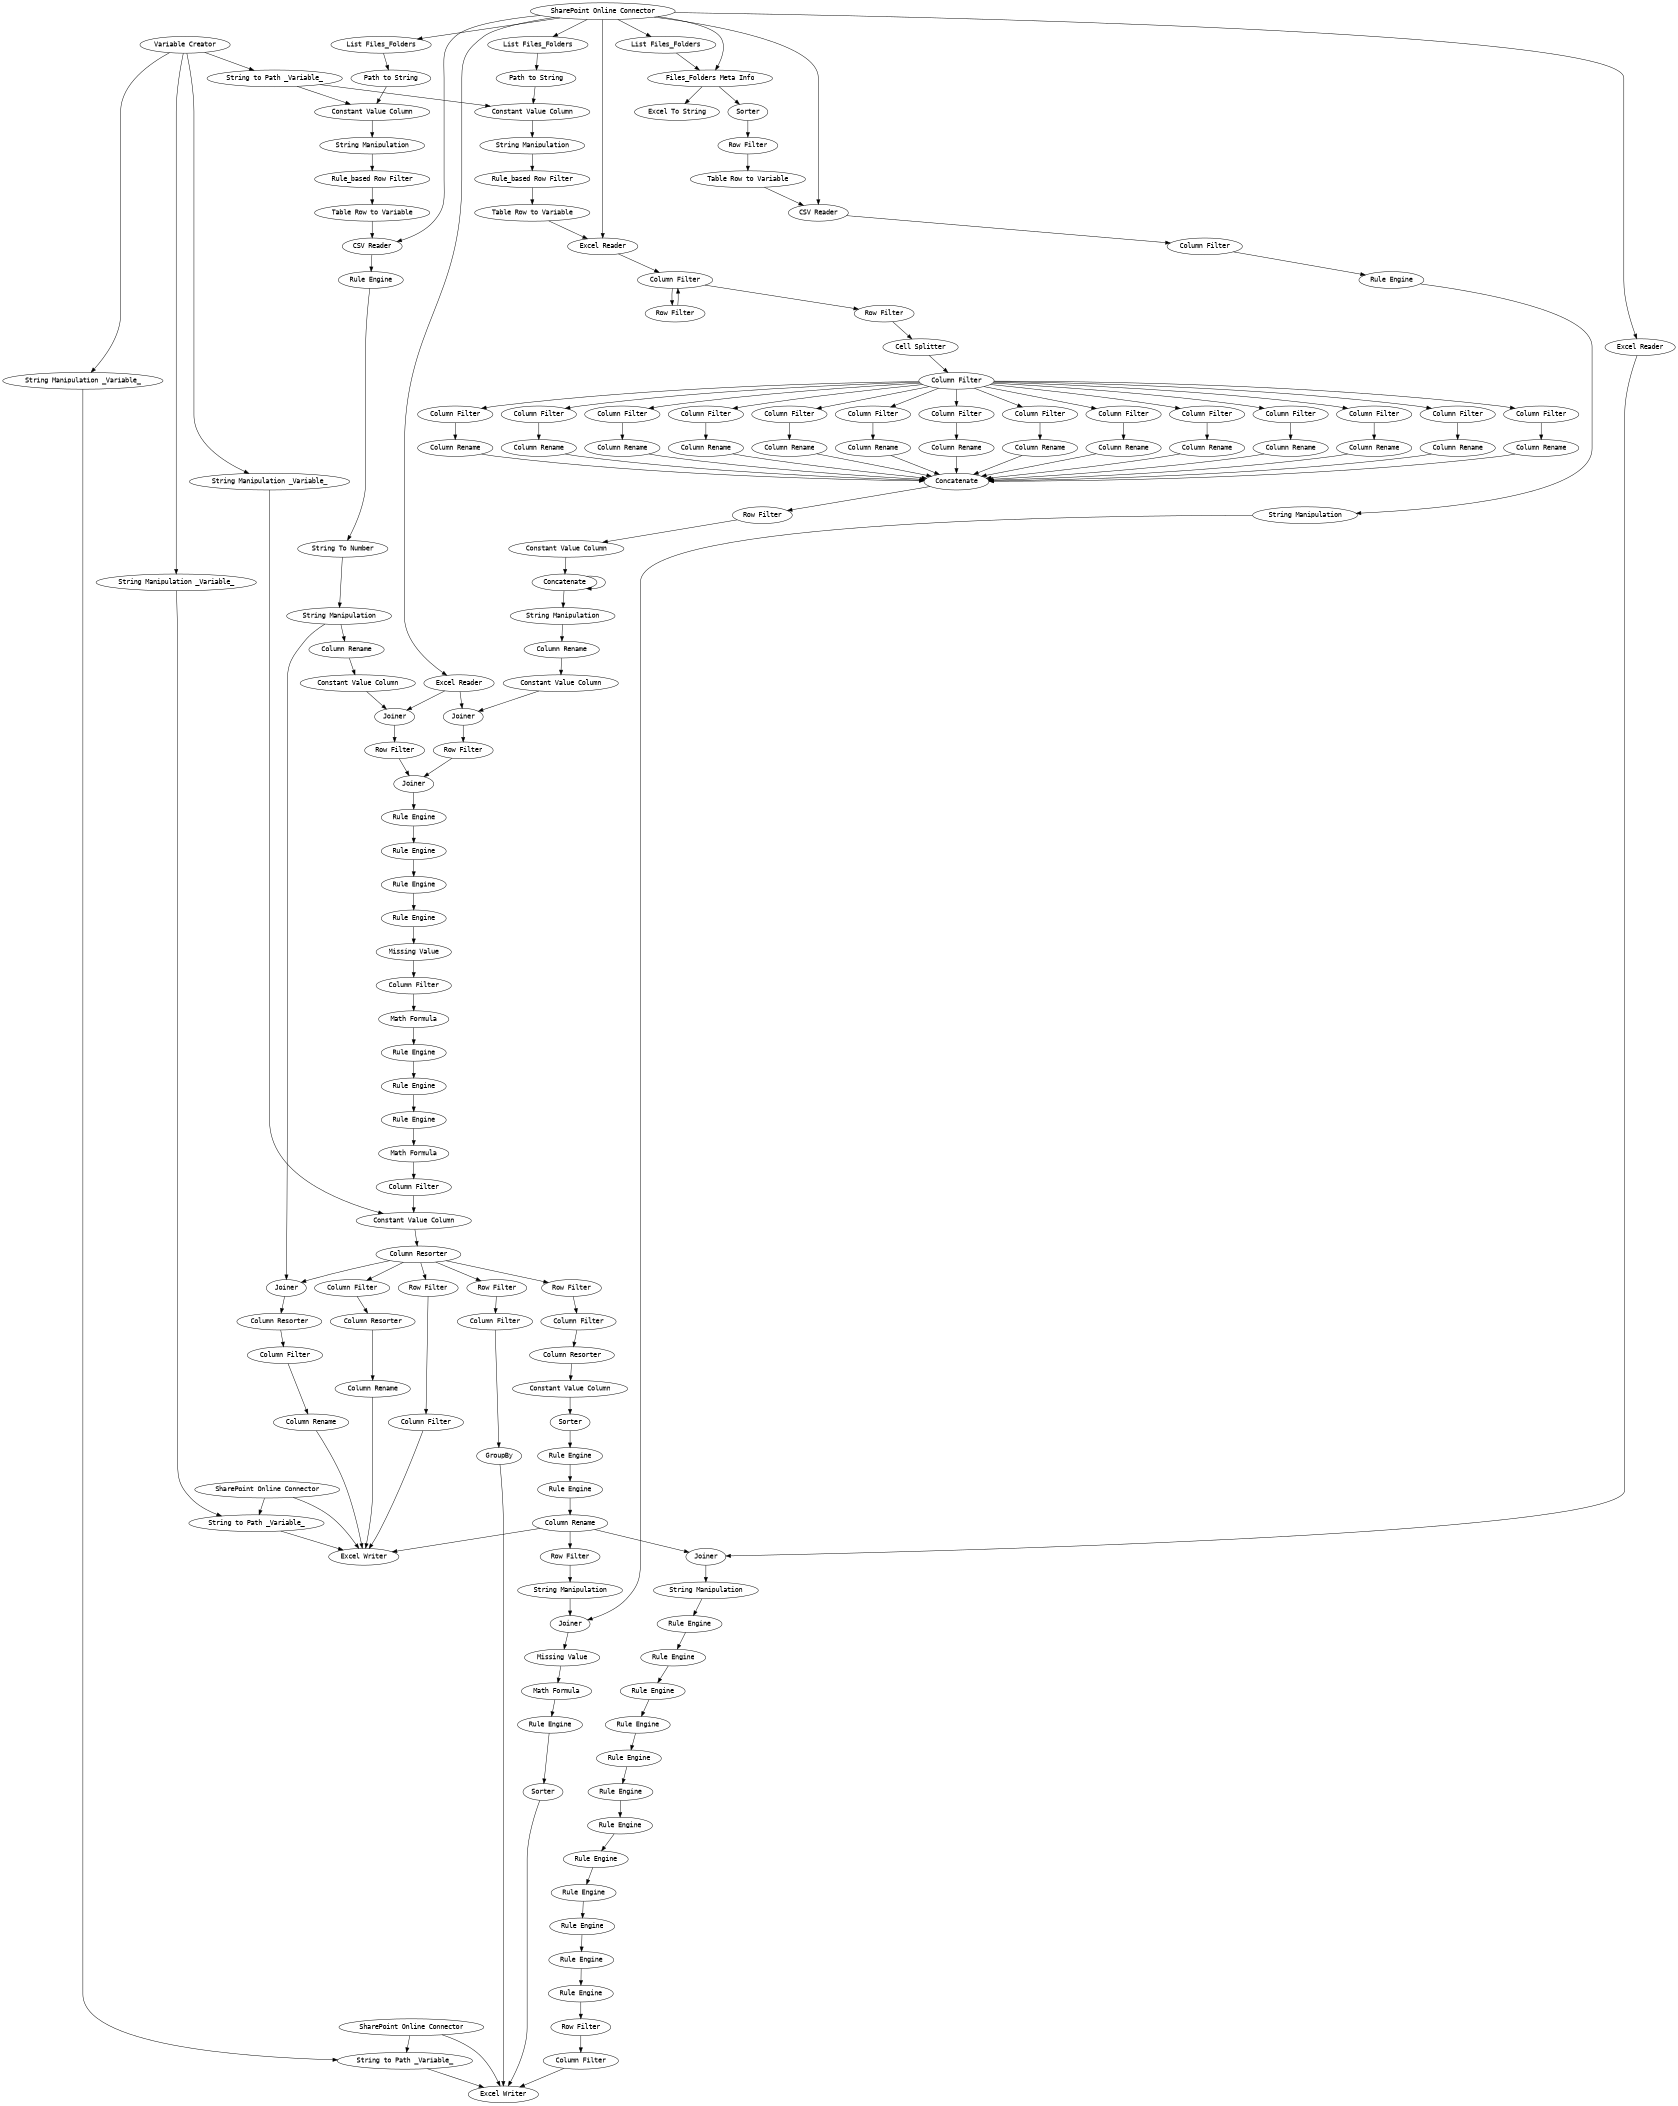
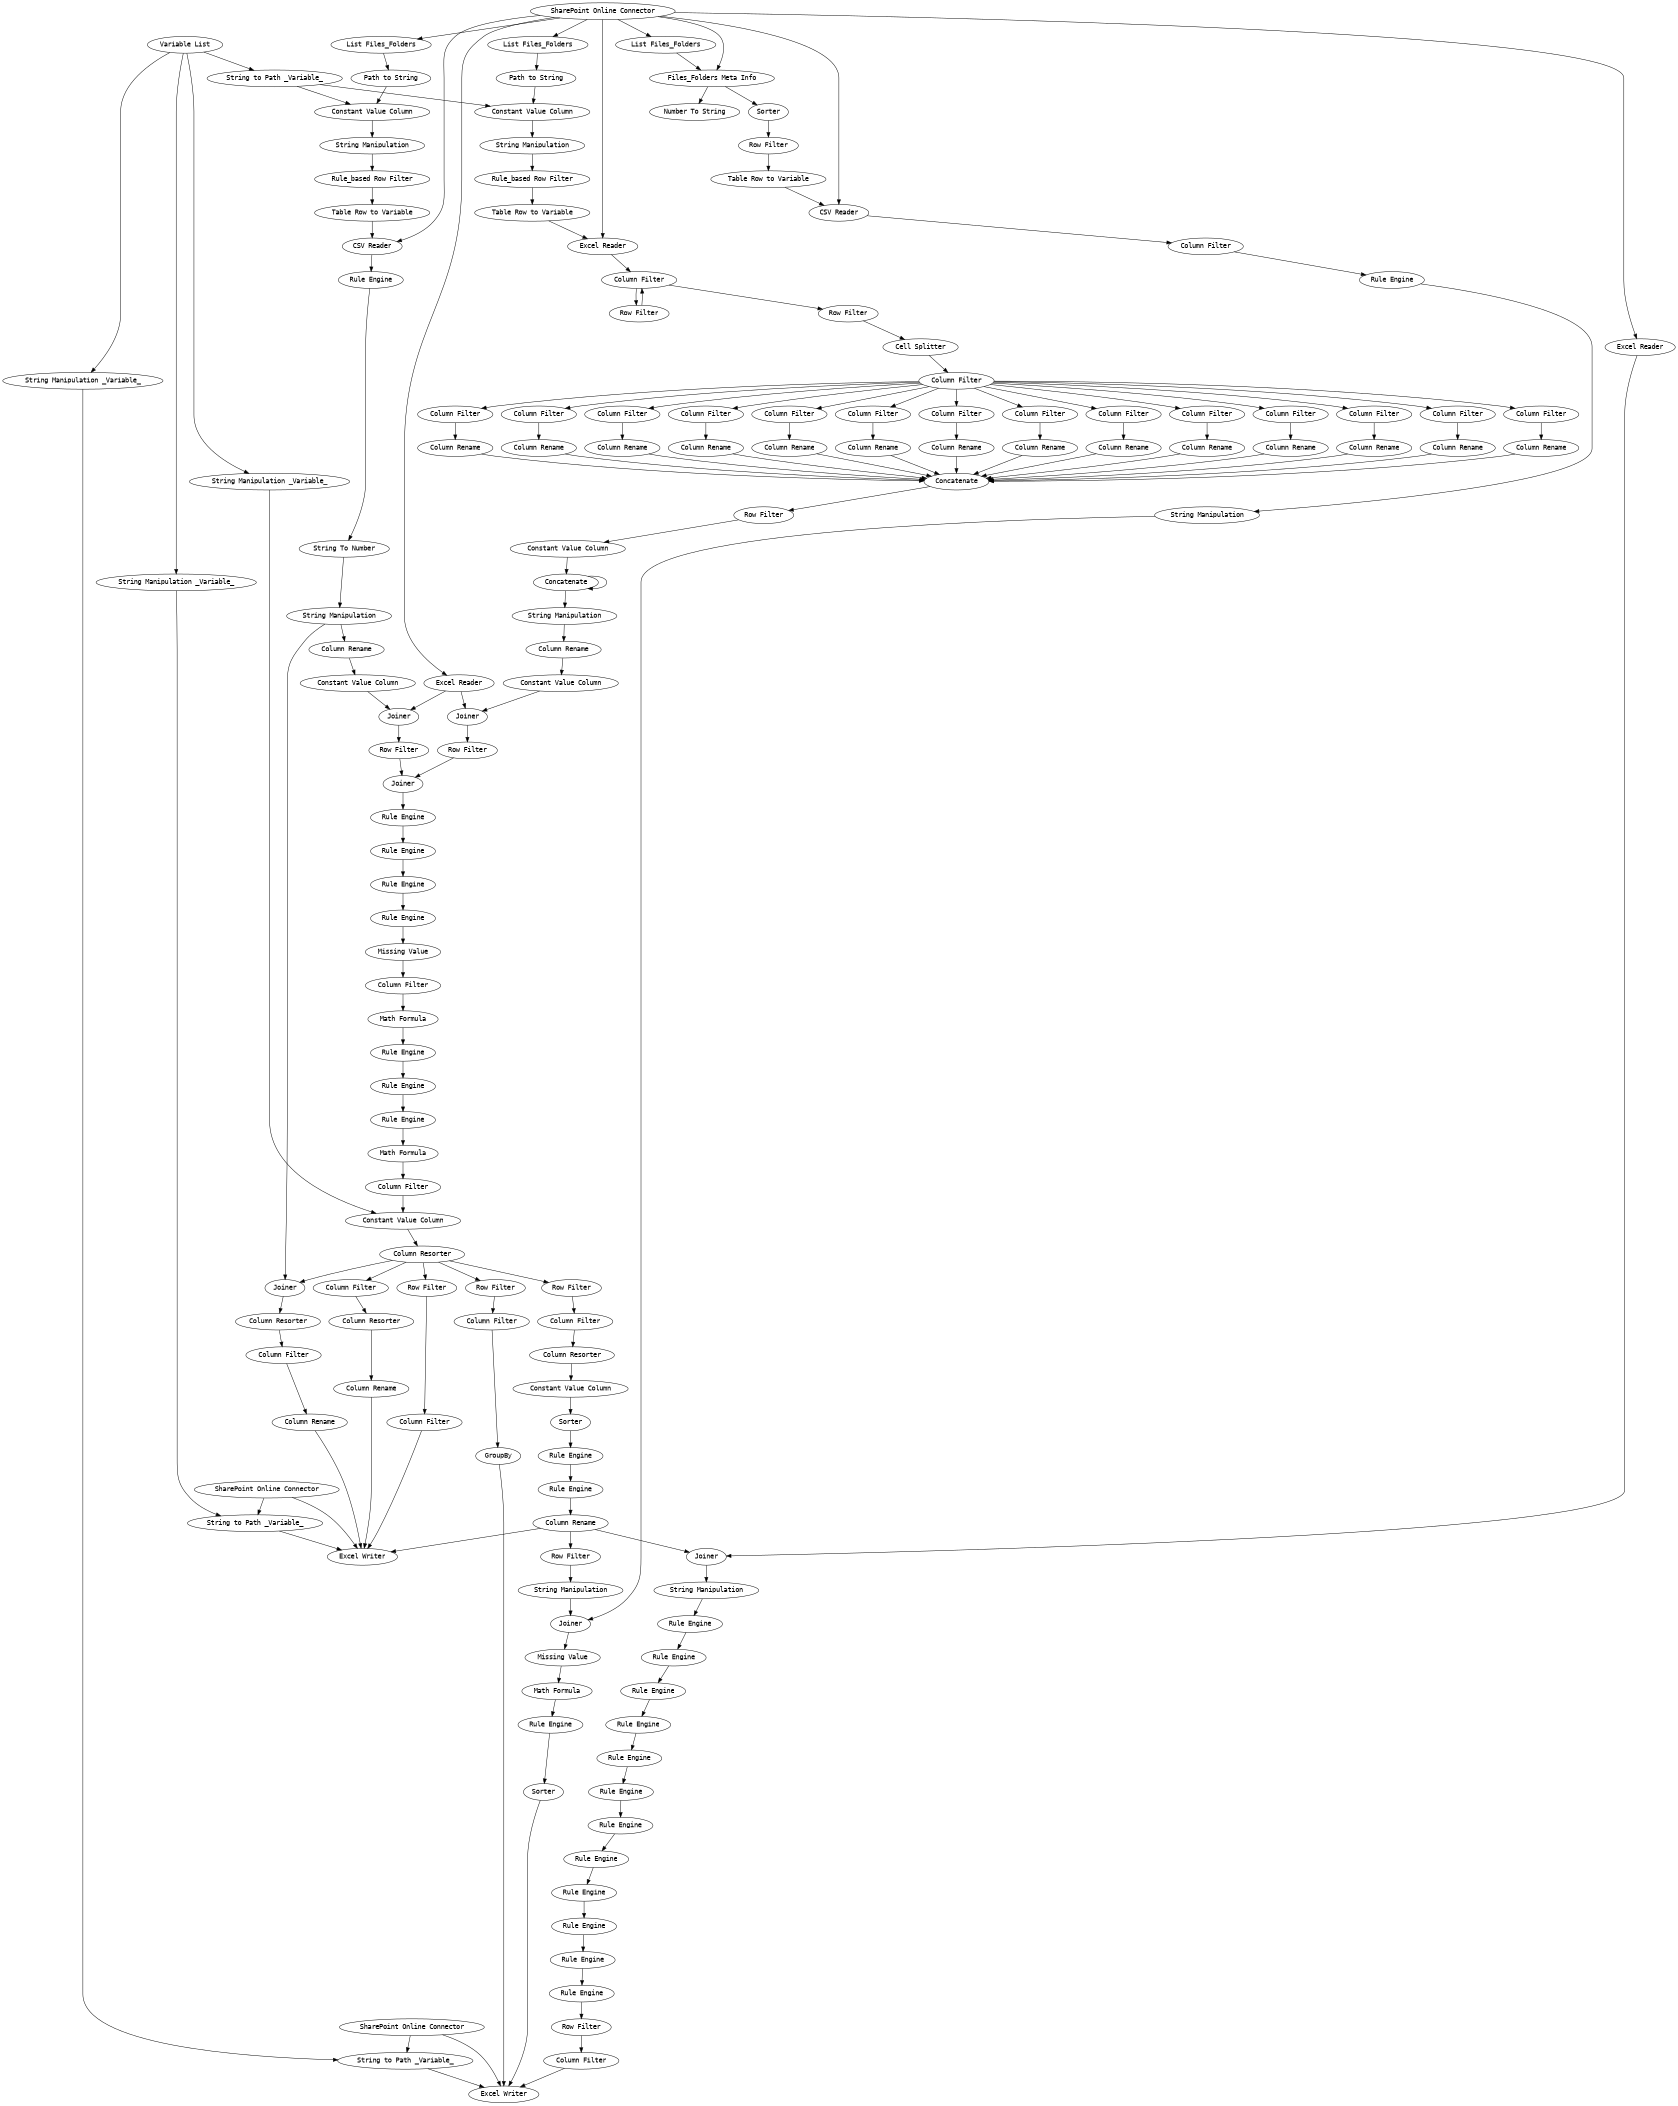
node "Variable Creator": label "Variable Creator" -> "Variable List"
node "Excel To String": label "Excel To String" -> "Number To String"
